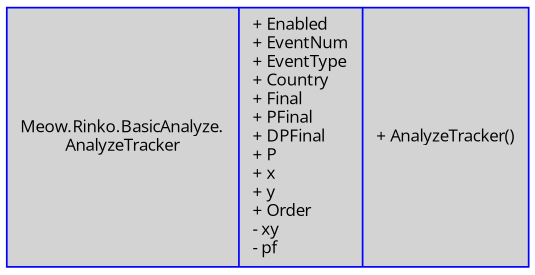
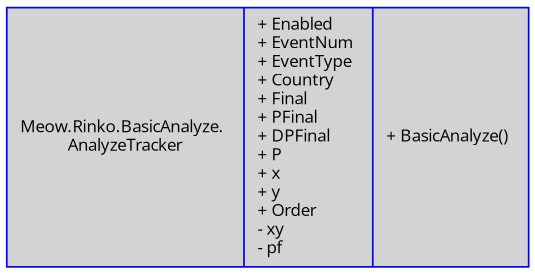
node "Meow.Rinko.BasicAnalyze.": text "+ AnalyzeTracker()" -> "+ BasicAnalyze()"
